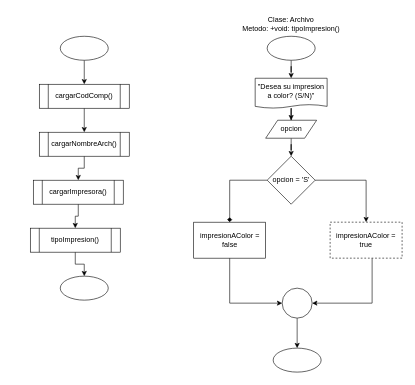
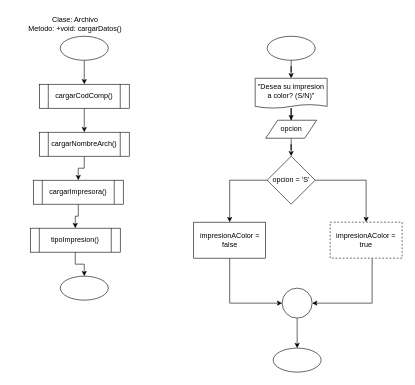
node "Clase: Archivo Metodo: +void: cargarDatos()": added
node "Clase: Archivo Metodo: +void: tipoImpresion()": removed
edge "opcion = 'S'" -> "impresionAColor = false": arrowhead diamond -> classic
